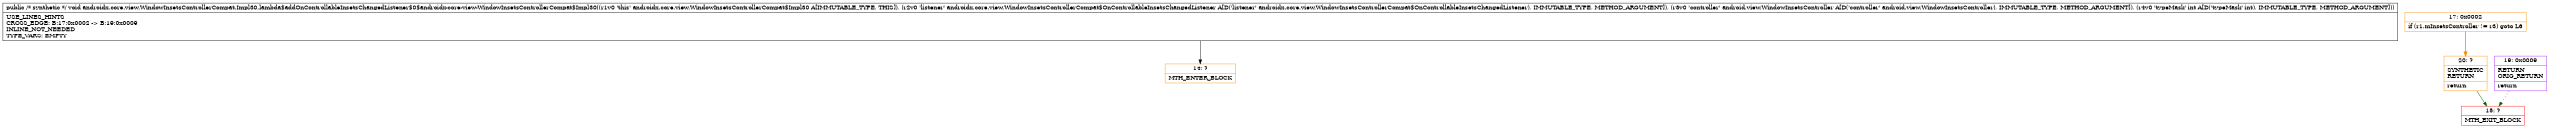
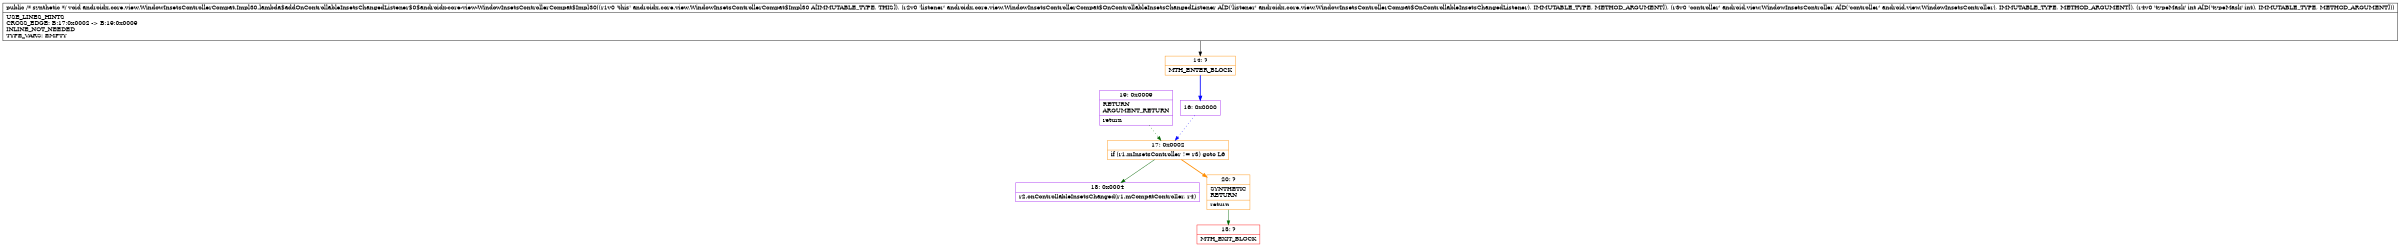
node "19: 0x0009": text "ORIG_RETURN" -> "ARGUMENT_RETURN"
edge "19: 0x0009" -> "15: ?": now "19: 0x0009" -> "17: 0x0002"
node "16: 0x0000": added
node "18: 0x0004": added
